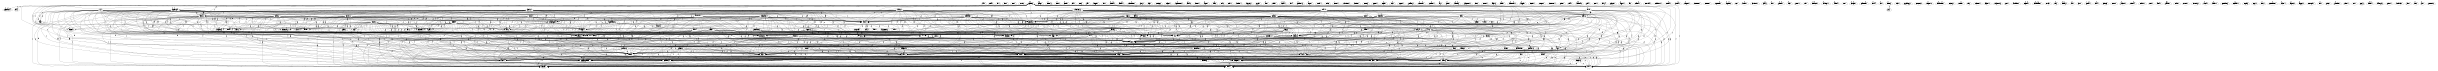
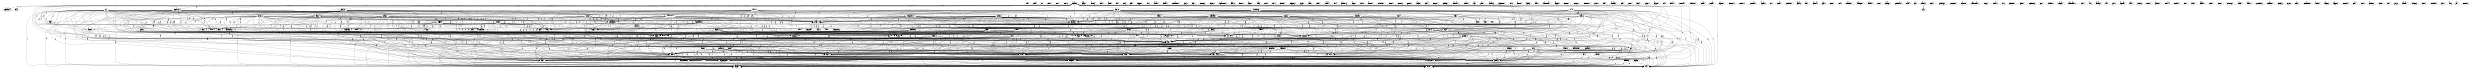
edge "hulk(10)" -> "script(4)": now "wonder(1)" -> "script(4)"
